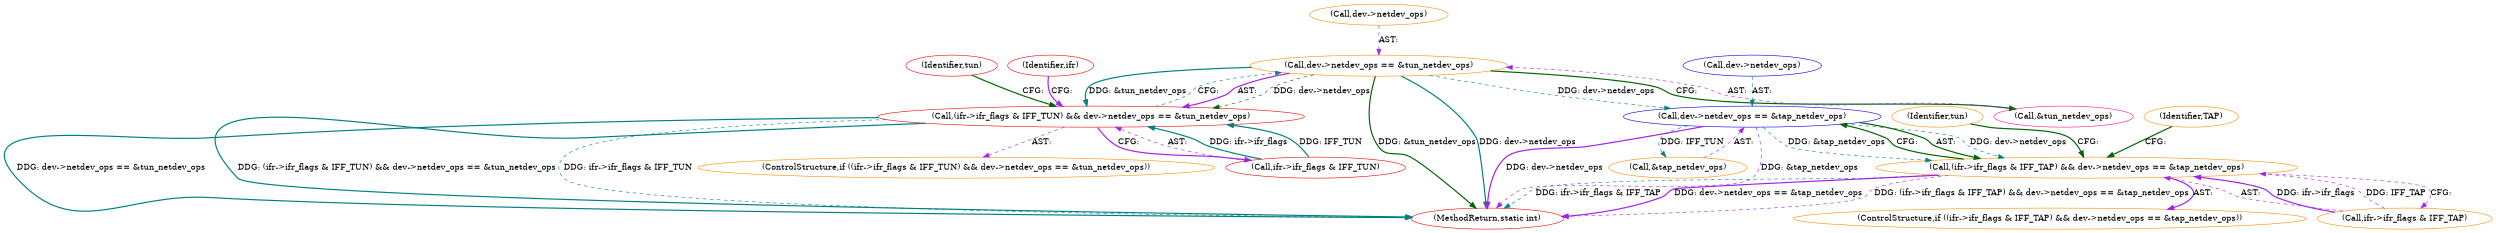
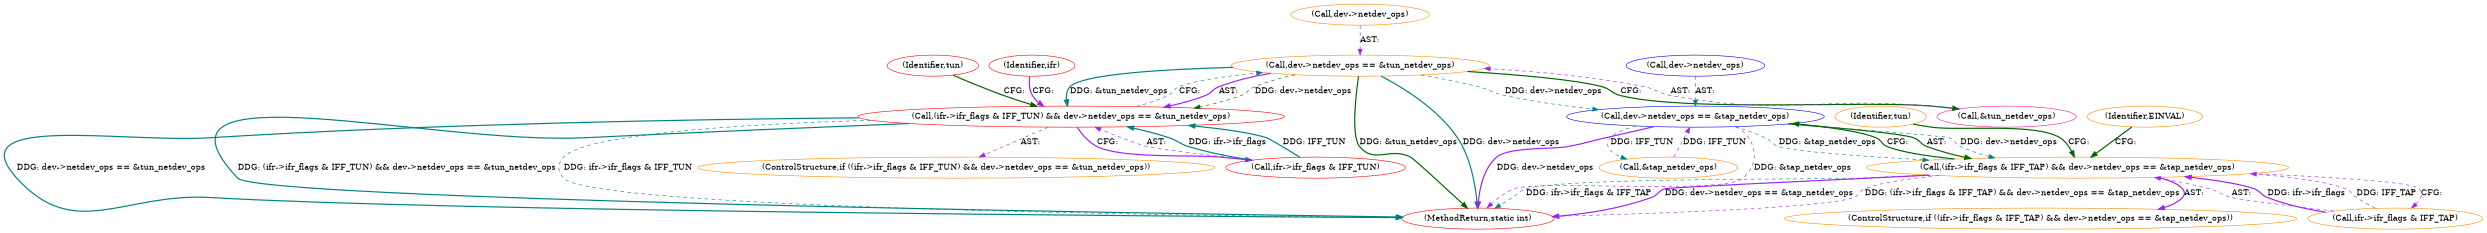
node "(Identifier,TAP)": label "(Identifier,TAP)" -> "(Identifier,EINVAL)"
edge "(Call,&tap_netdev_ops)" -> "(Call,dev->netdev_ops == &tap_netdev_ops)": label "AST: " -> "DDG: IFF_TUN"
